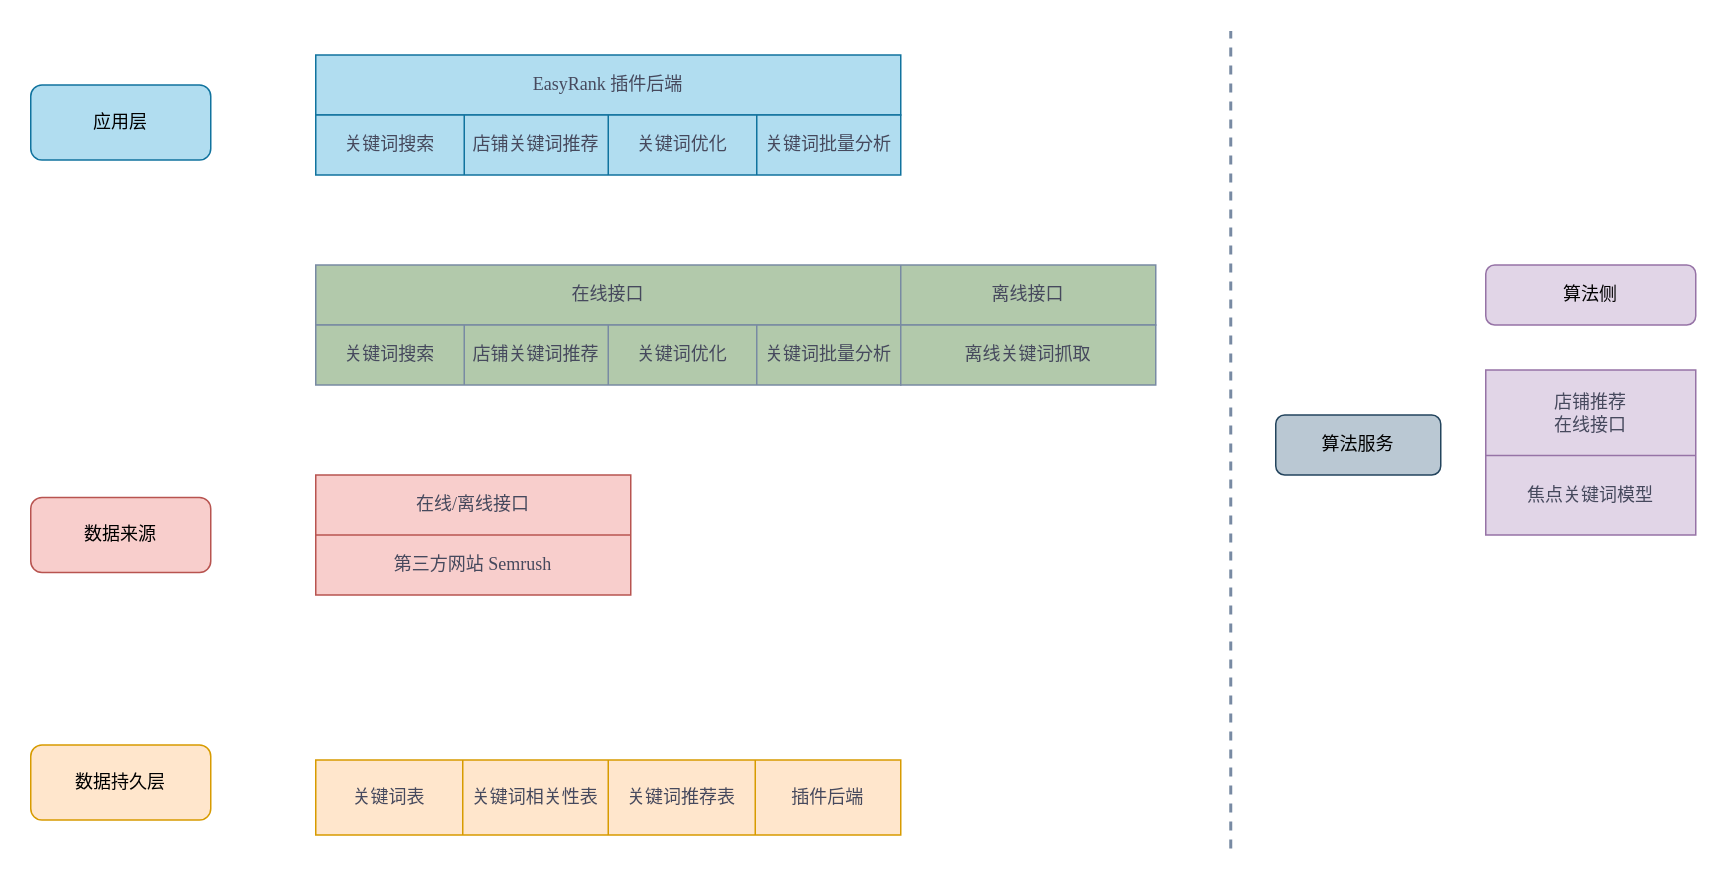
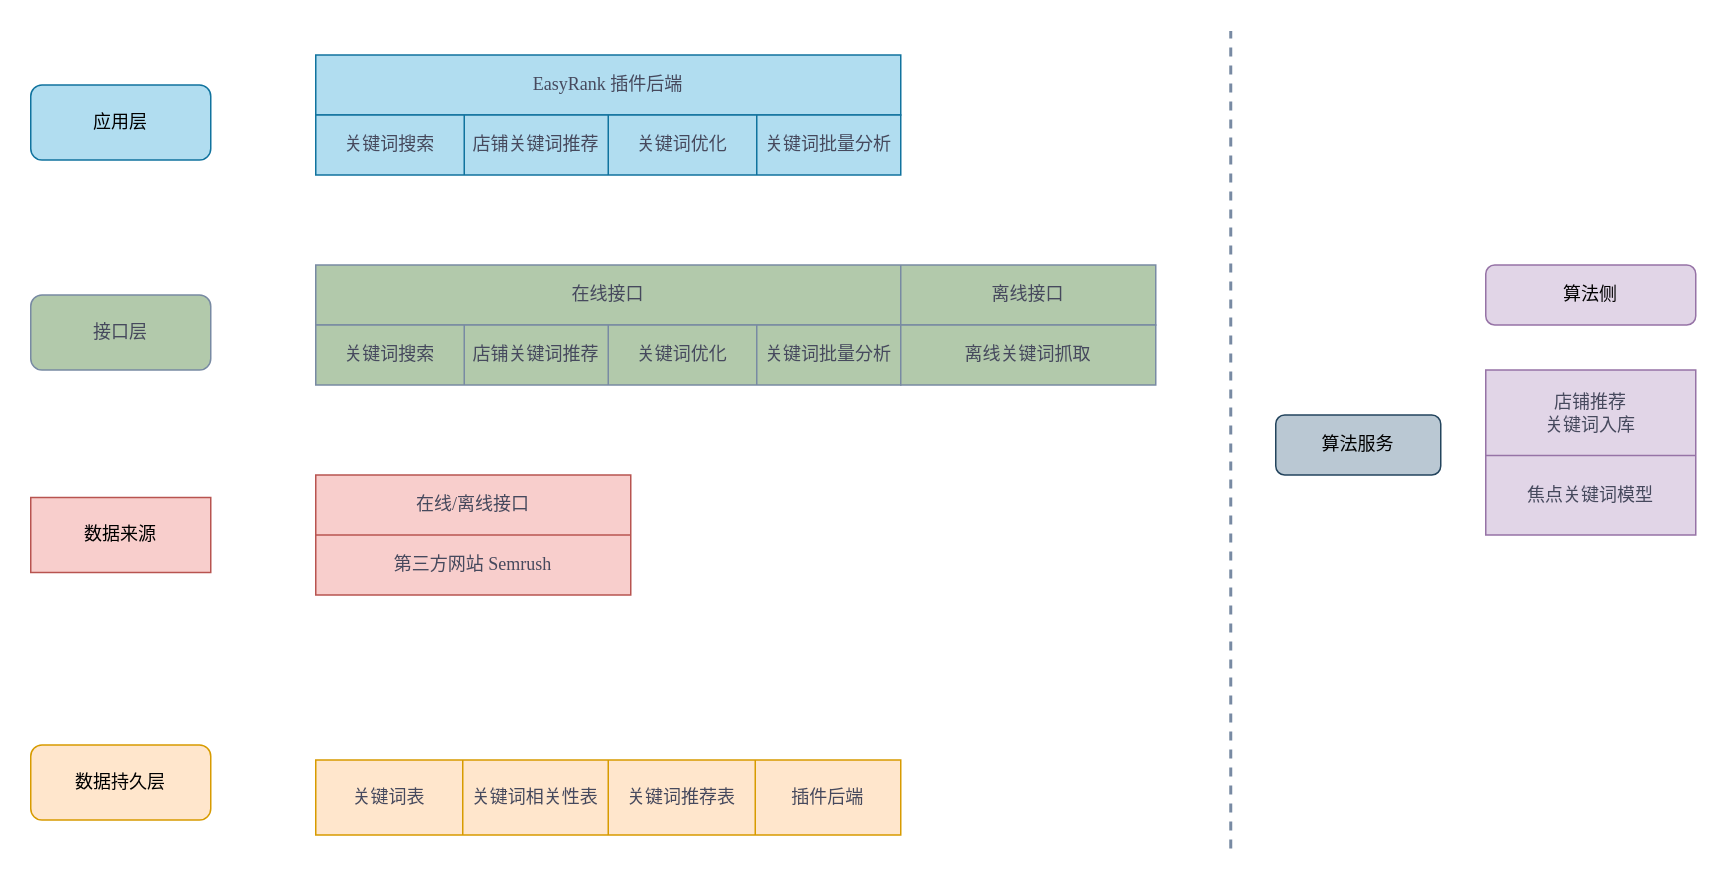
node "接口层": added
node "店铺推荐 在线接口": label "店铺推荐 在线接口" -> "店铺推荐 关键词入库"
node "数据来源": shape rounded rectangle -> rectangle
